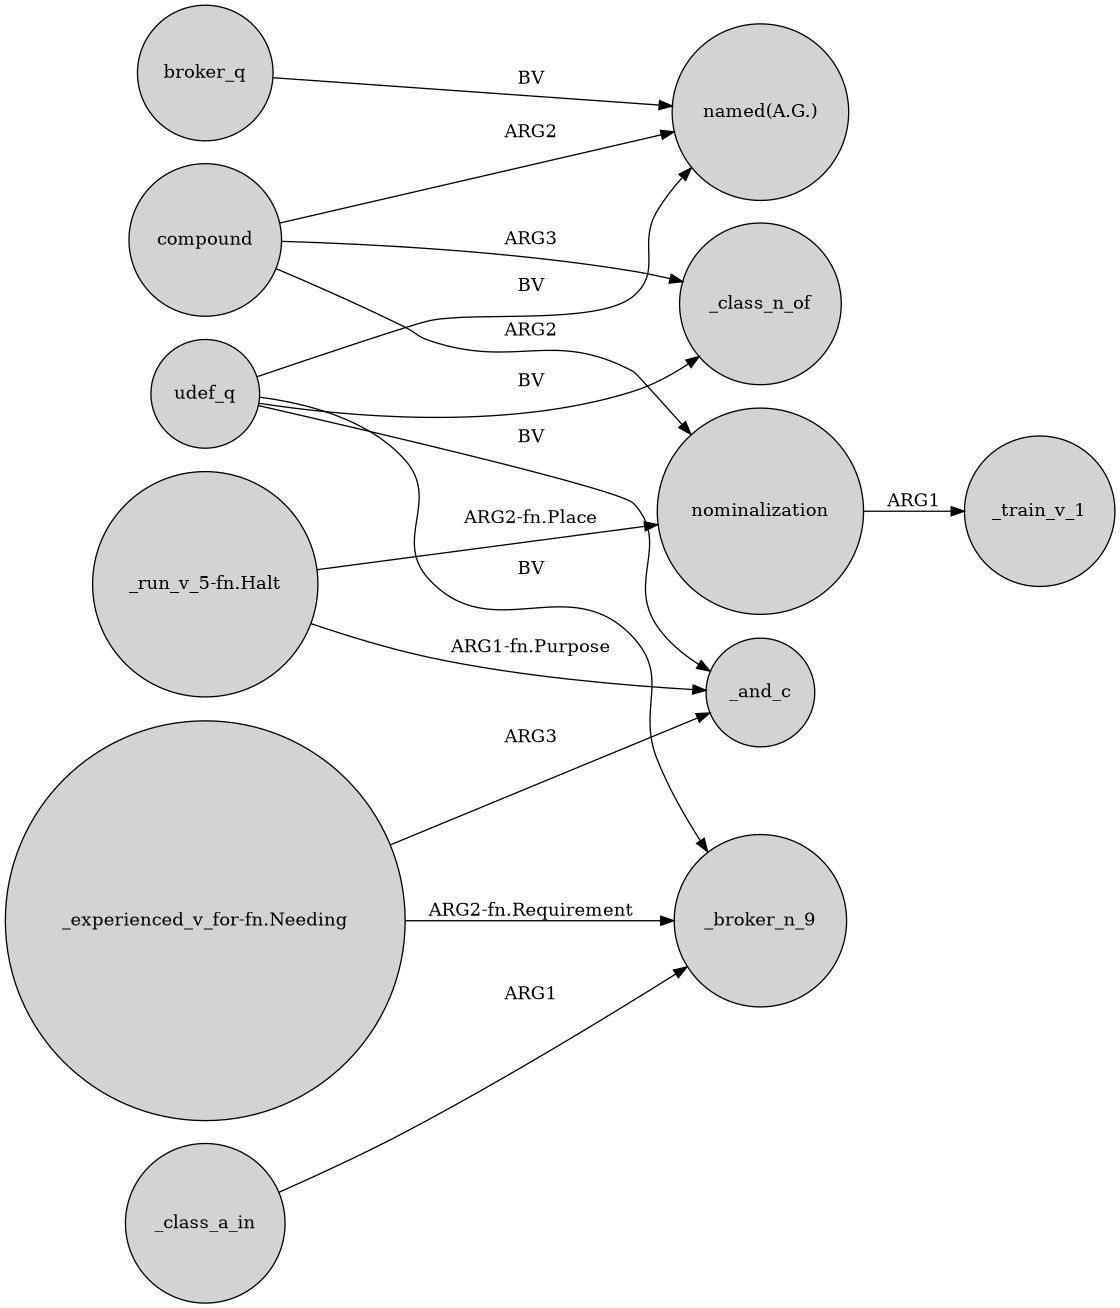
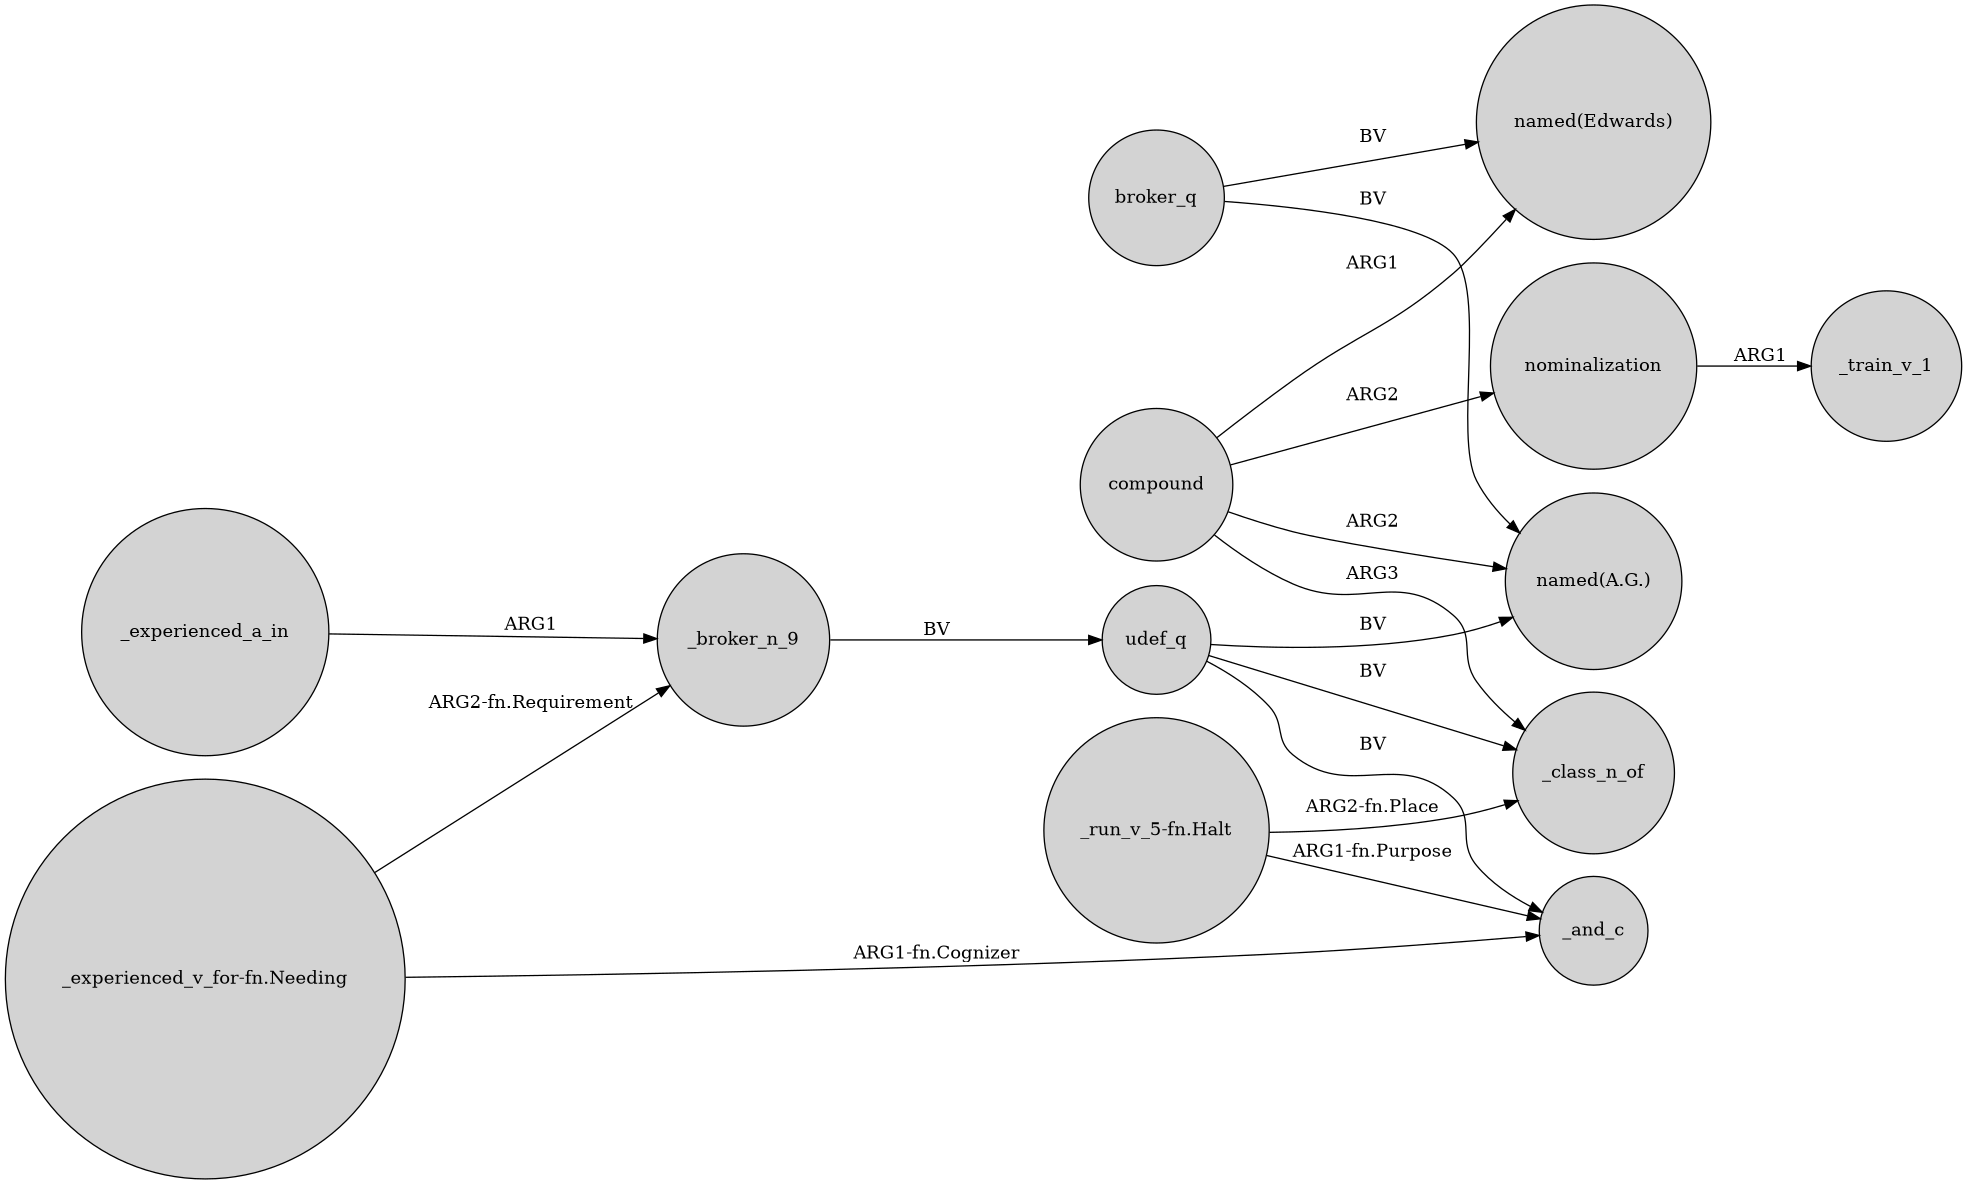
node "named(Edwards)": added
edge "_run_v_5-fn.Halt" -> "nominalization": now "_run_v_5-fn.Halt" -> "_class_n_of"
edge "udef_q" -> "_broker_n_9": reversed
edge "_experienced_v_for-fn.Needing" -> "_and_c": label "ARG3" -> "ARG1-fn.Cognizer"
node "_class_a_in": label "_class_a_in" -> "_experienced_a_in"
